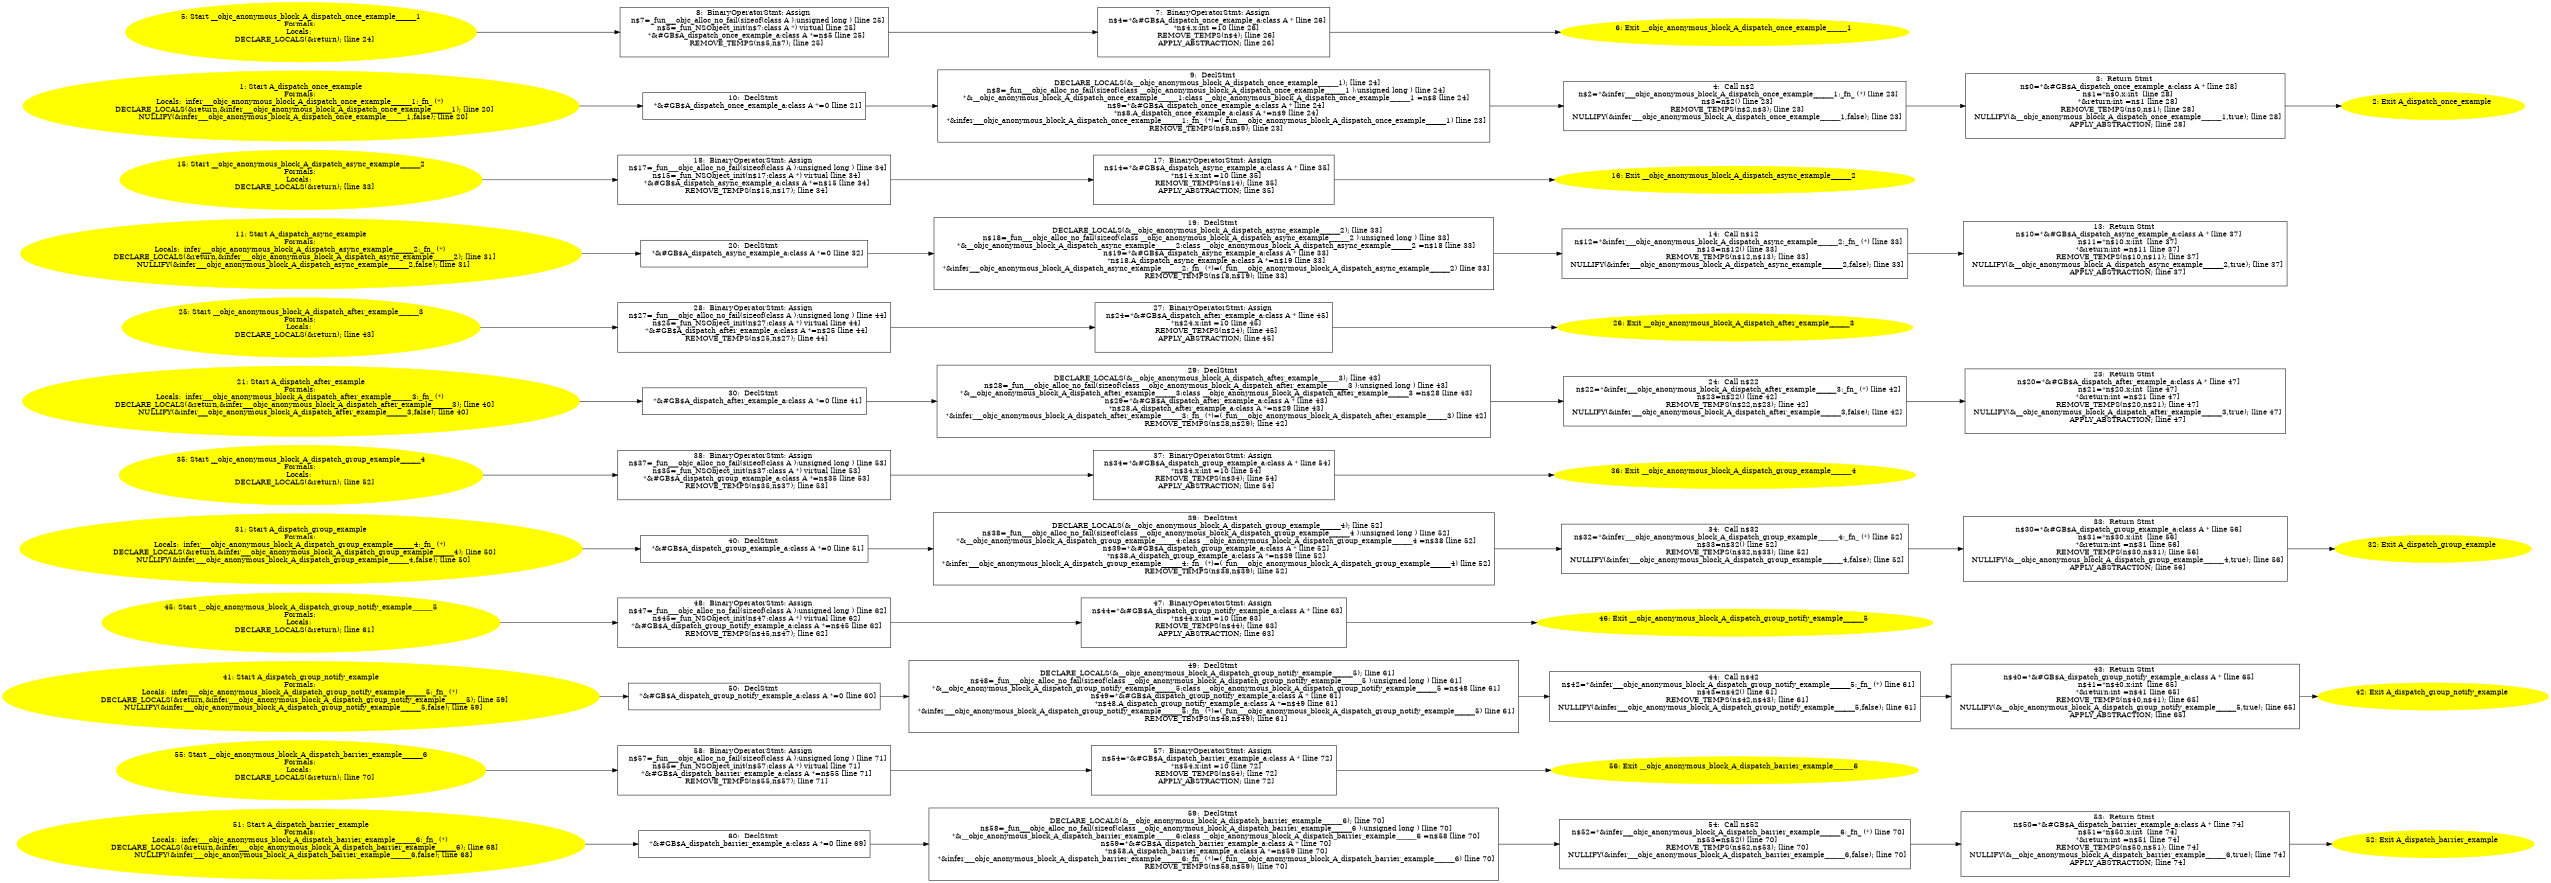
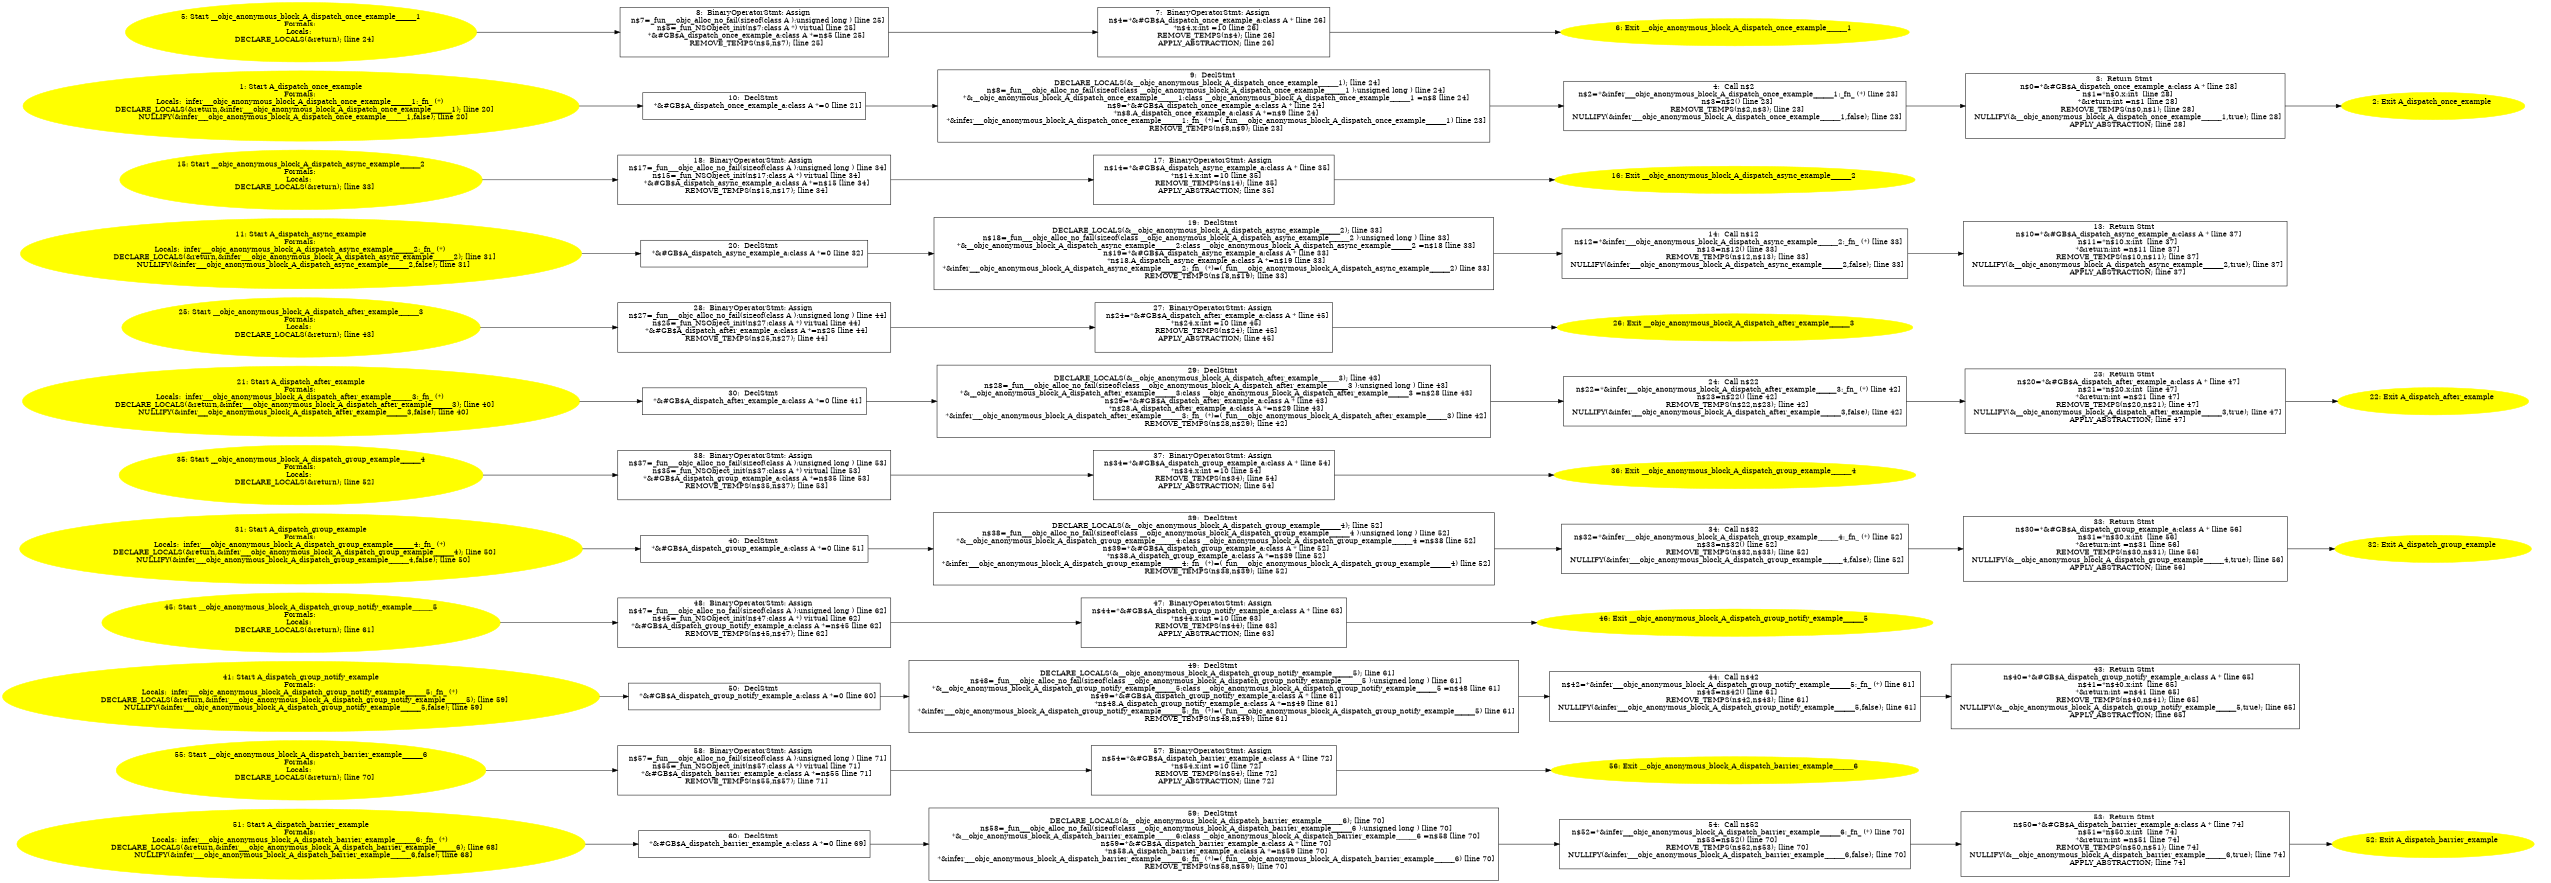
node "22: Exit A_dispatch_after_example": added
node "42: Exit A_dispatch_group_notify_example": removed
